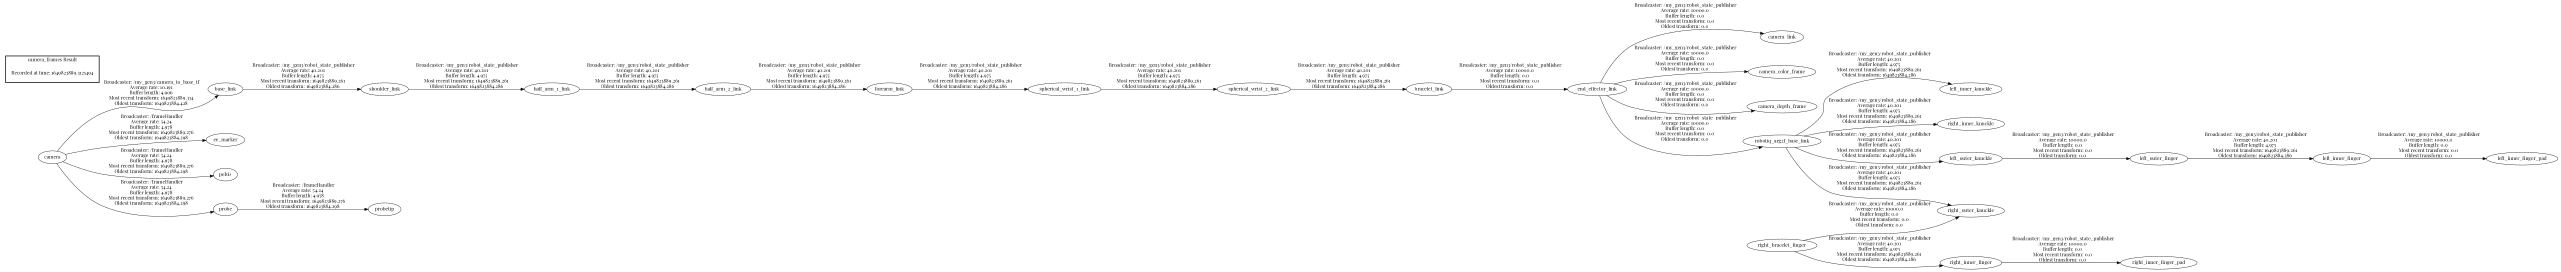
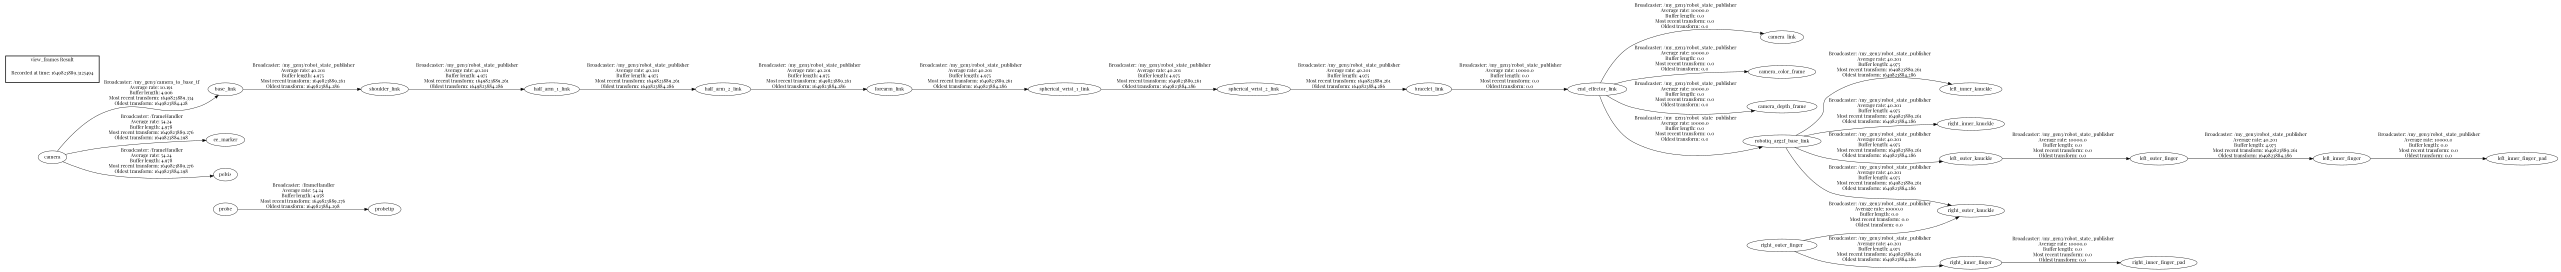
cluster "camera_frames Result": label "camera_frames Result" -> "view_frames Result"
edge "camera" -> "probe": removed, label "Broadcaster: /frameHandler Average rate: 54.24 Buffer length: 4.978 Most recent transform: 1649823889.276 Oldest transform: 1649823884.298"
node "right_bracelet_finger": label "right_bracelet_finger" -> "right_outer_finger"
